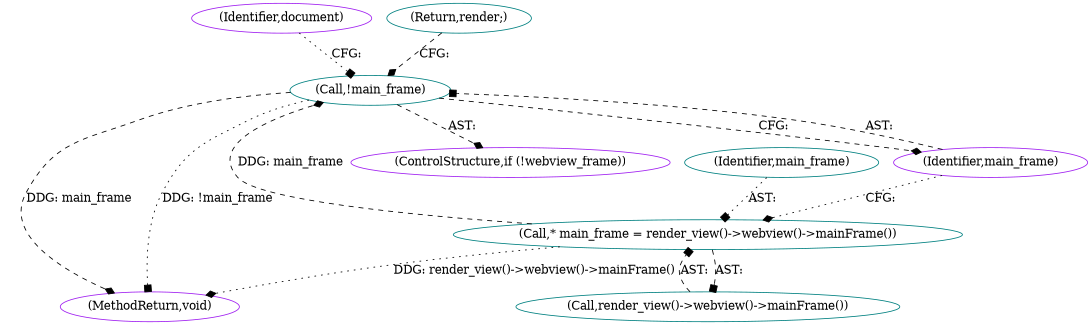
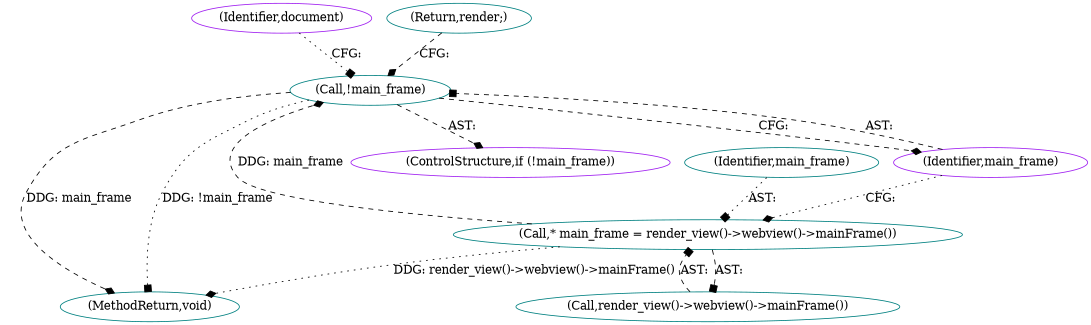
node "(ControlStructure,if (!webview_frame))": label "(ControlStructure,if (!webview_frame))" -> "(ControlStructure,if (!main_frame))"
node "(MethodReturn,void)": color purple -> teal
